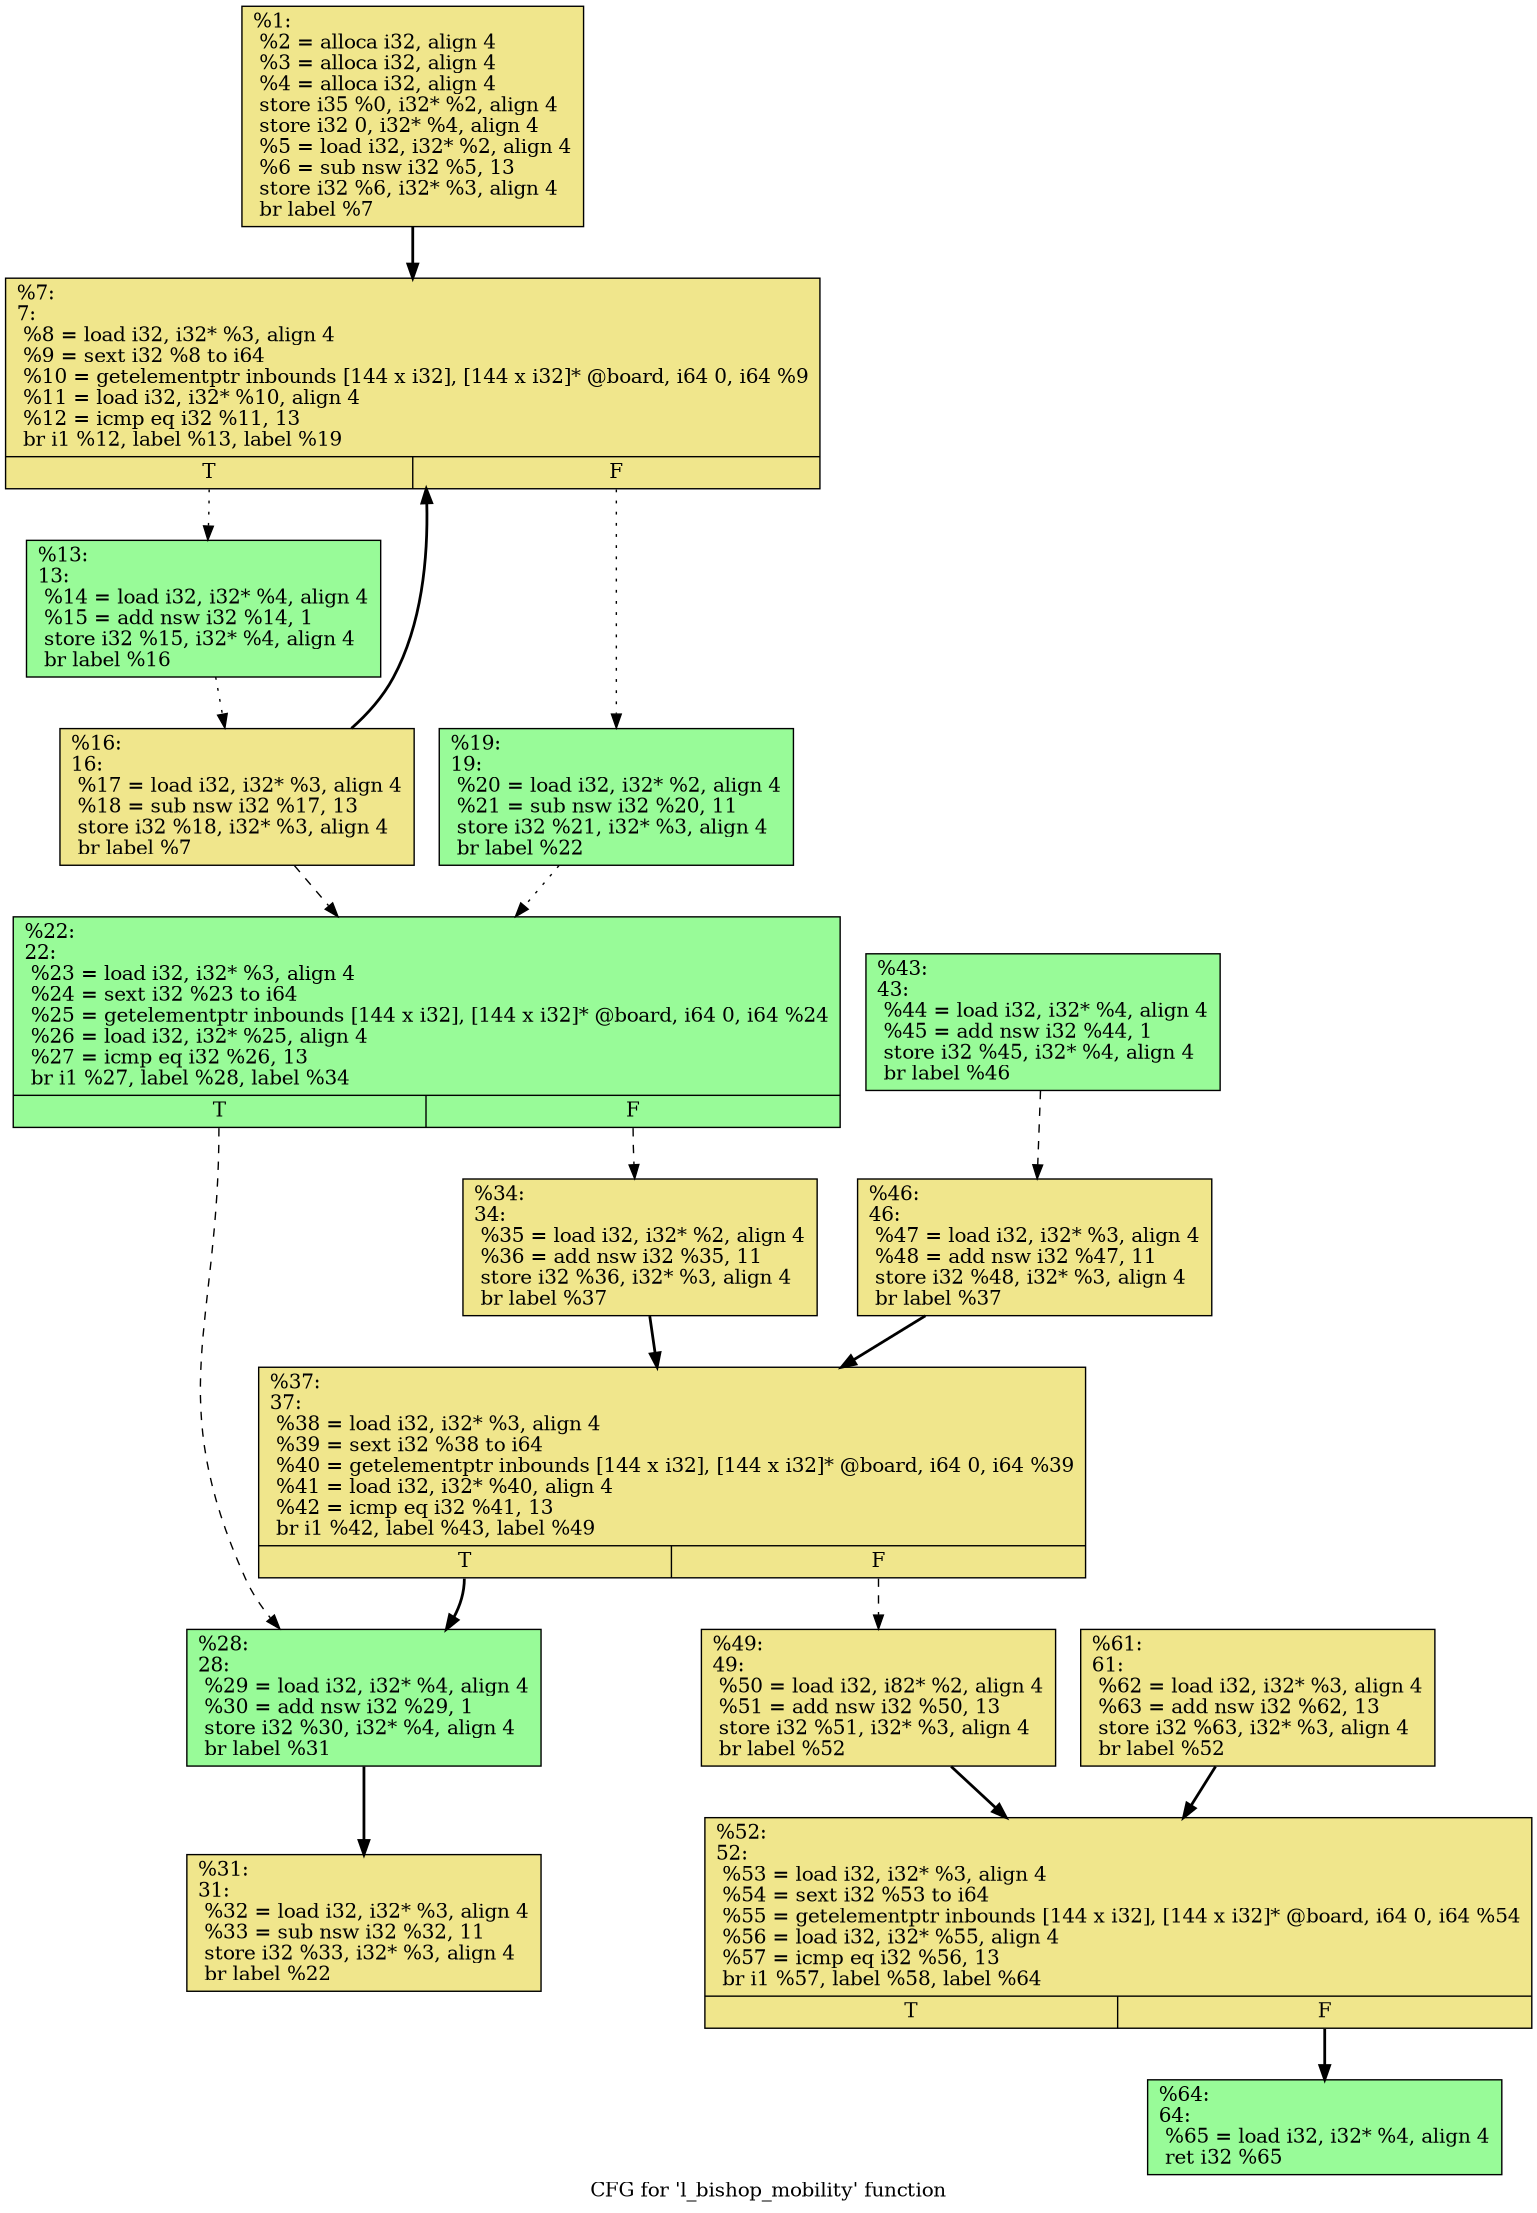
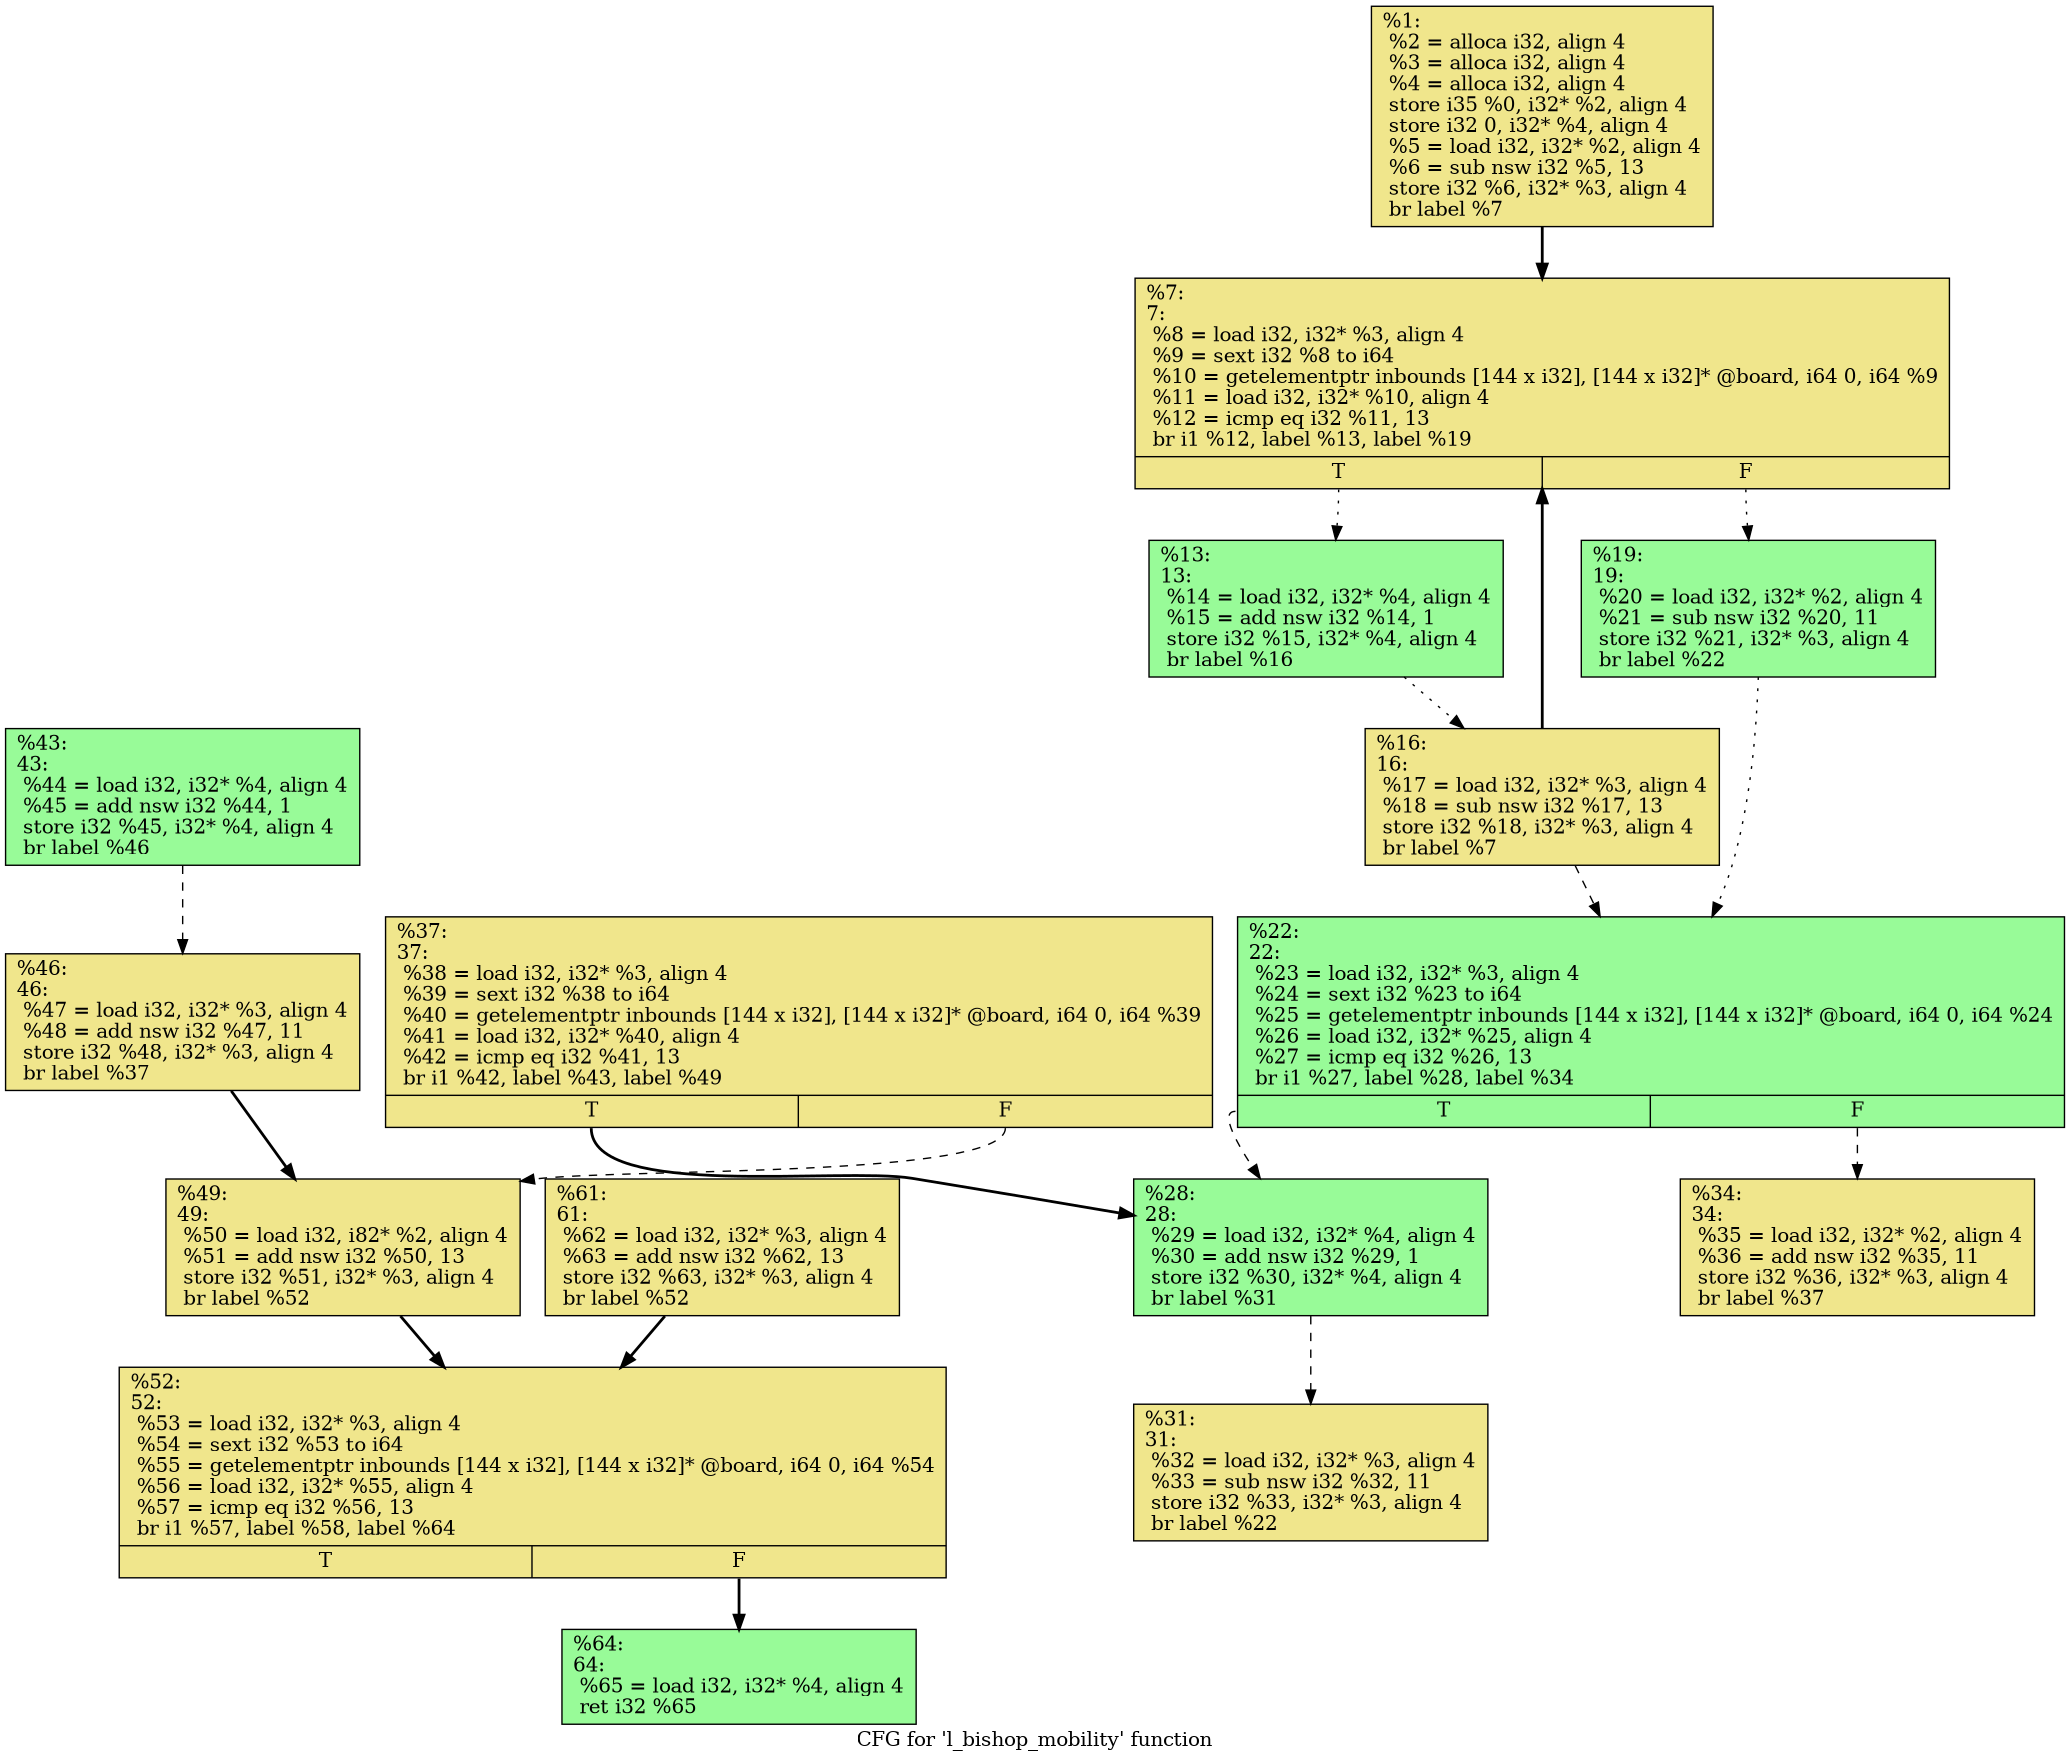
edge "%34:" -> "%37:": removed
edge "%46:" -> "%37:": now "%46:" -> "%49:"
edge "%28:" -> "%31:": style bold -> dashed
